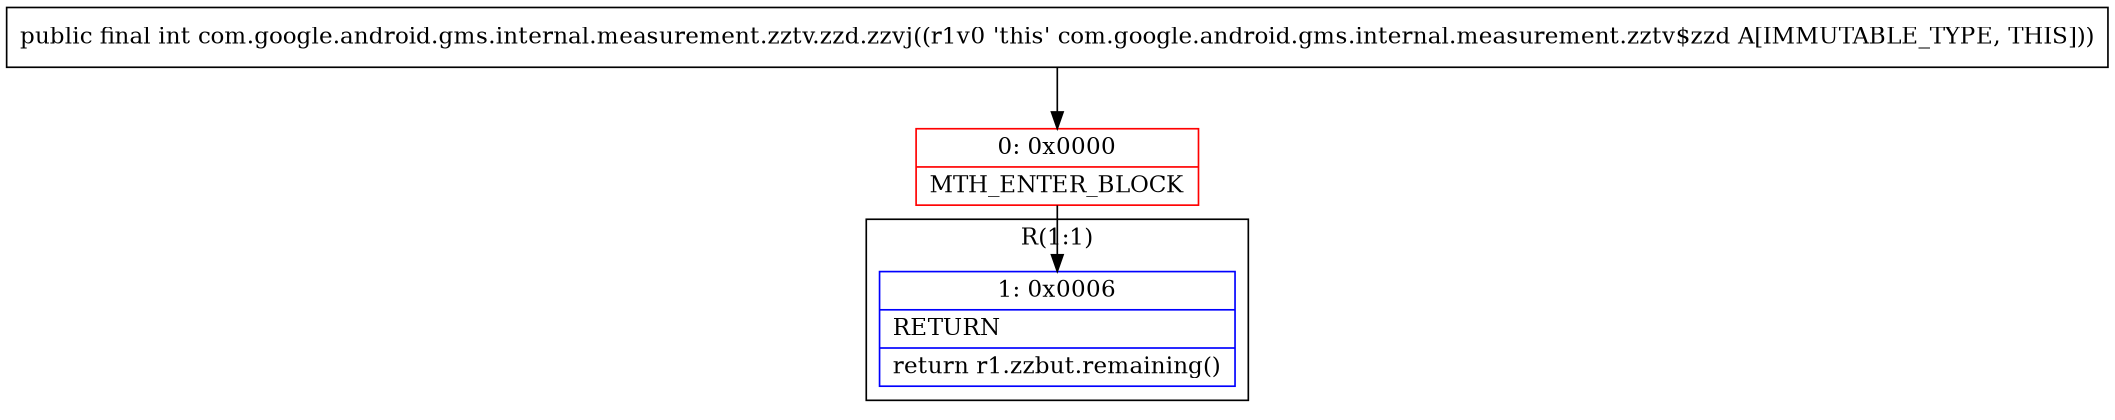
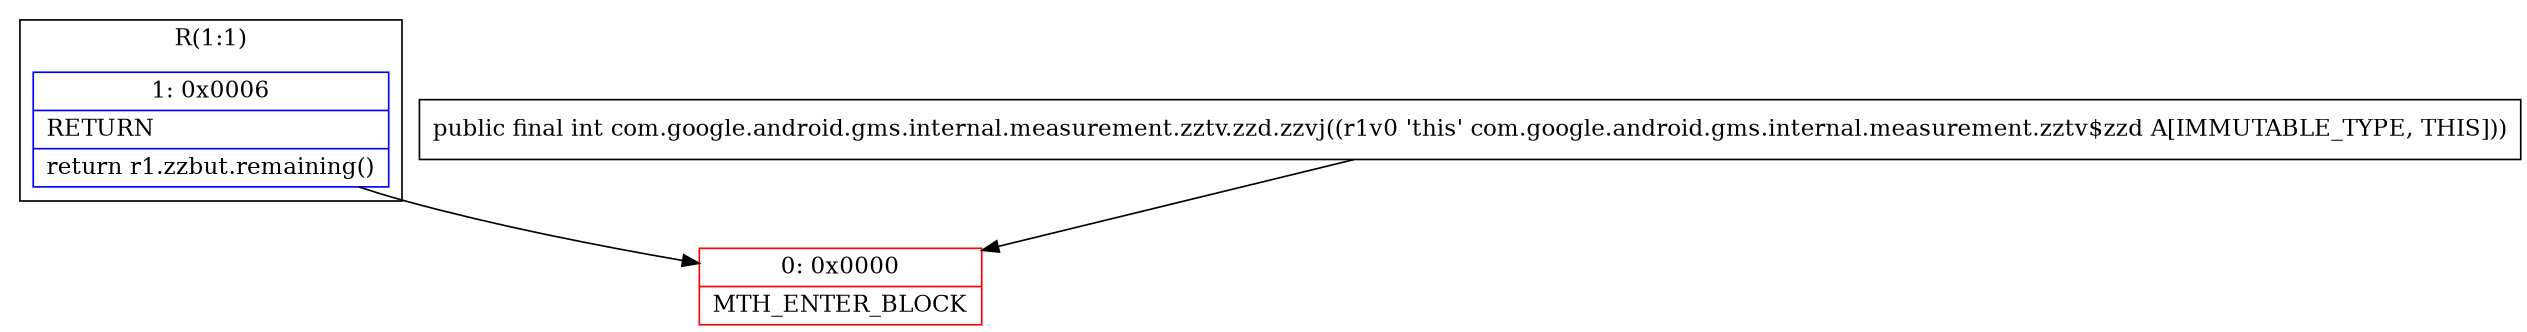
edge "0: 0x0000" -> "1: 0x0006": reversed
